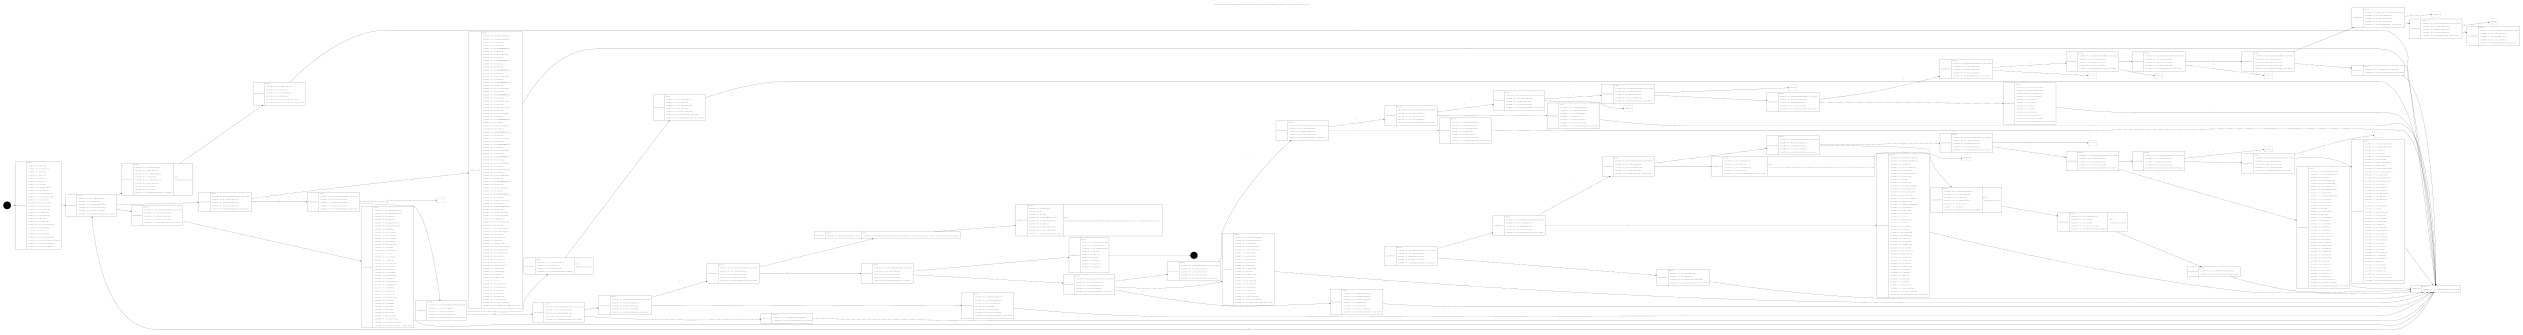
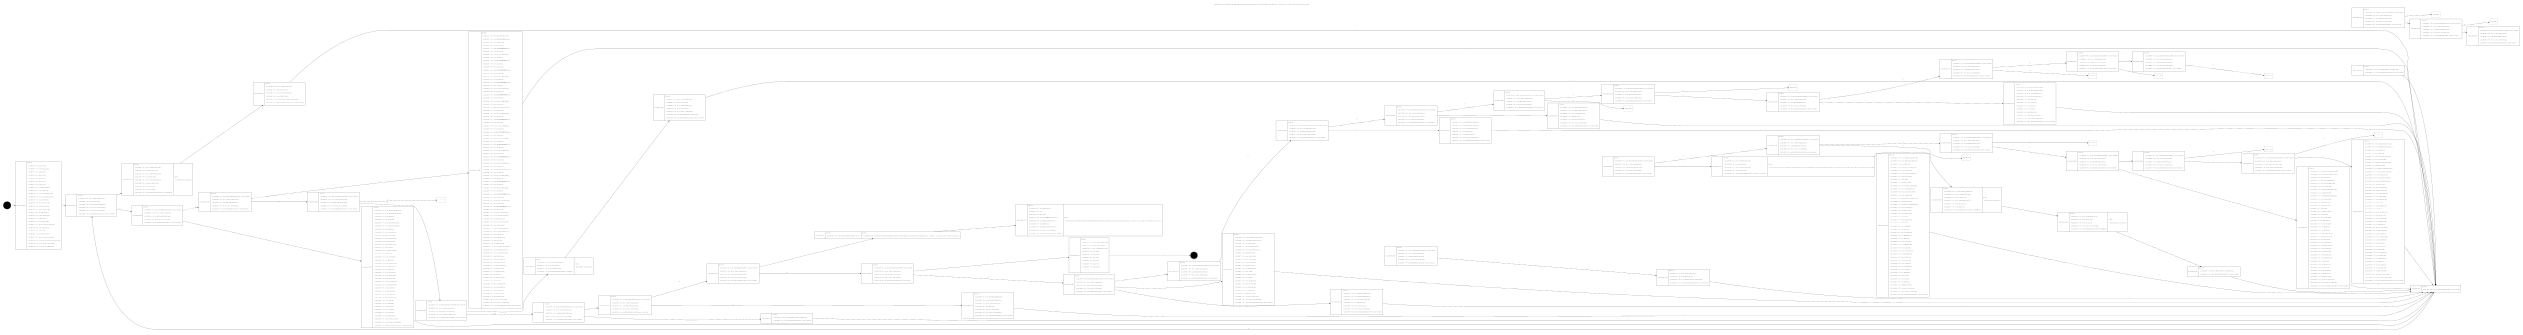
node "0x401897 [28]": removed
edge "0x40167f [32]" -> "0x4016bb [28]": now "0x40169f [28]" -> "0x4016bb [28]"
node "0x401923 [28]": removed
